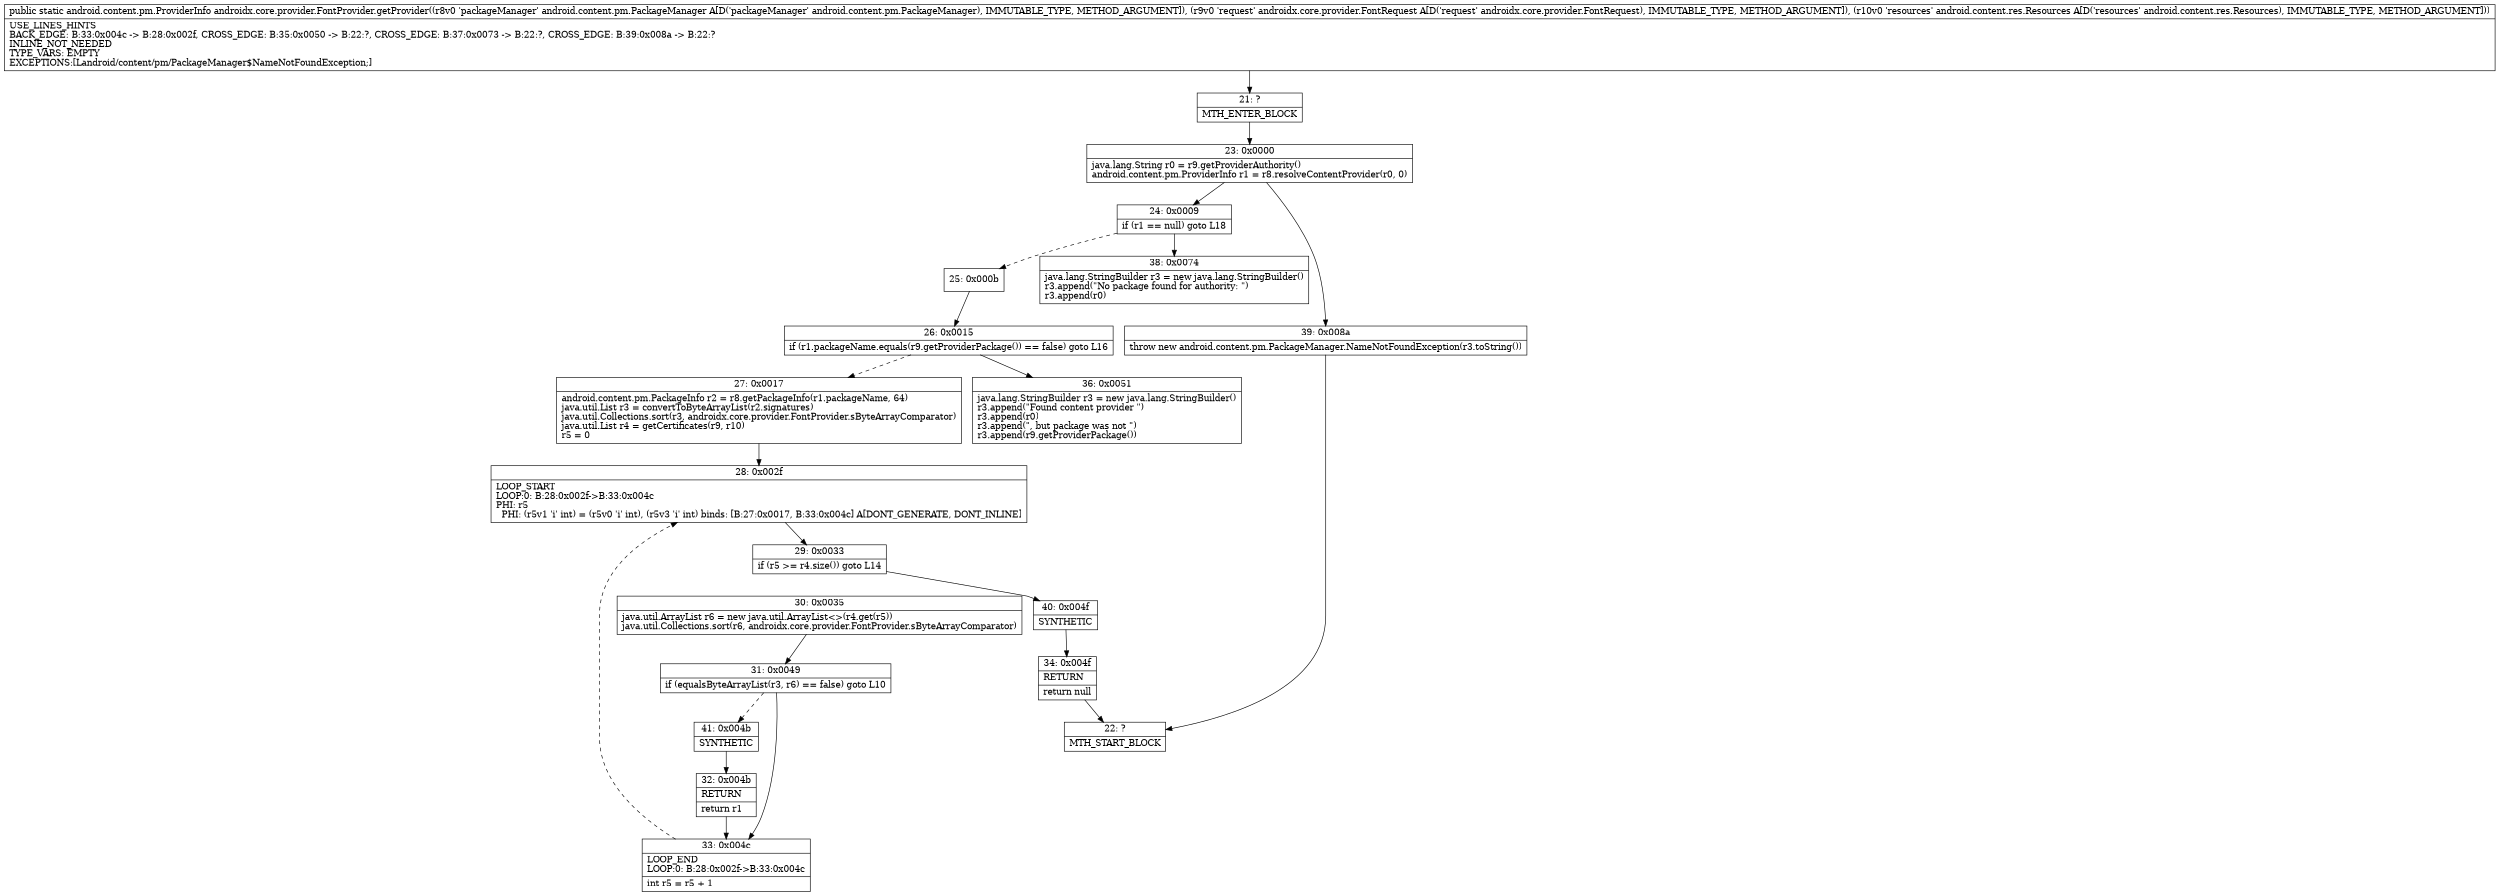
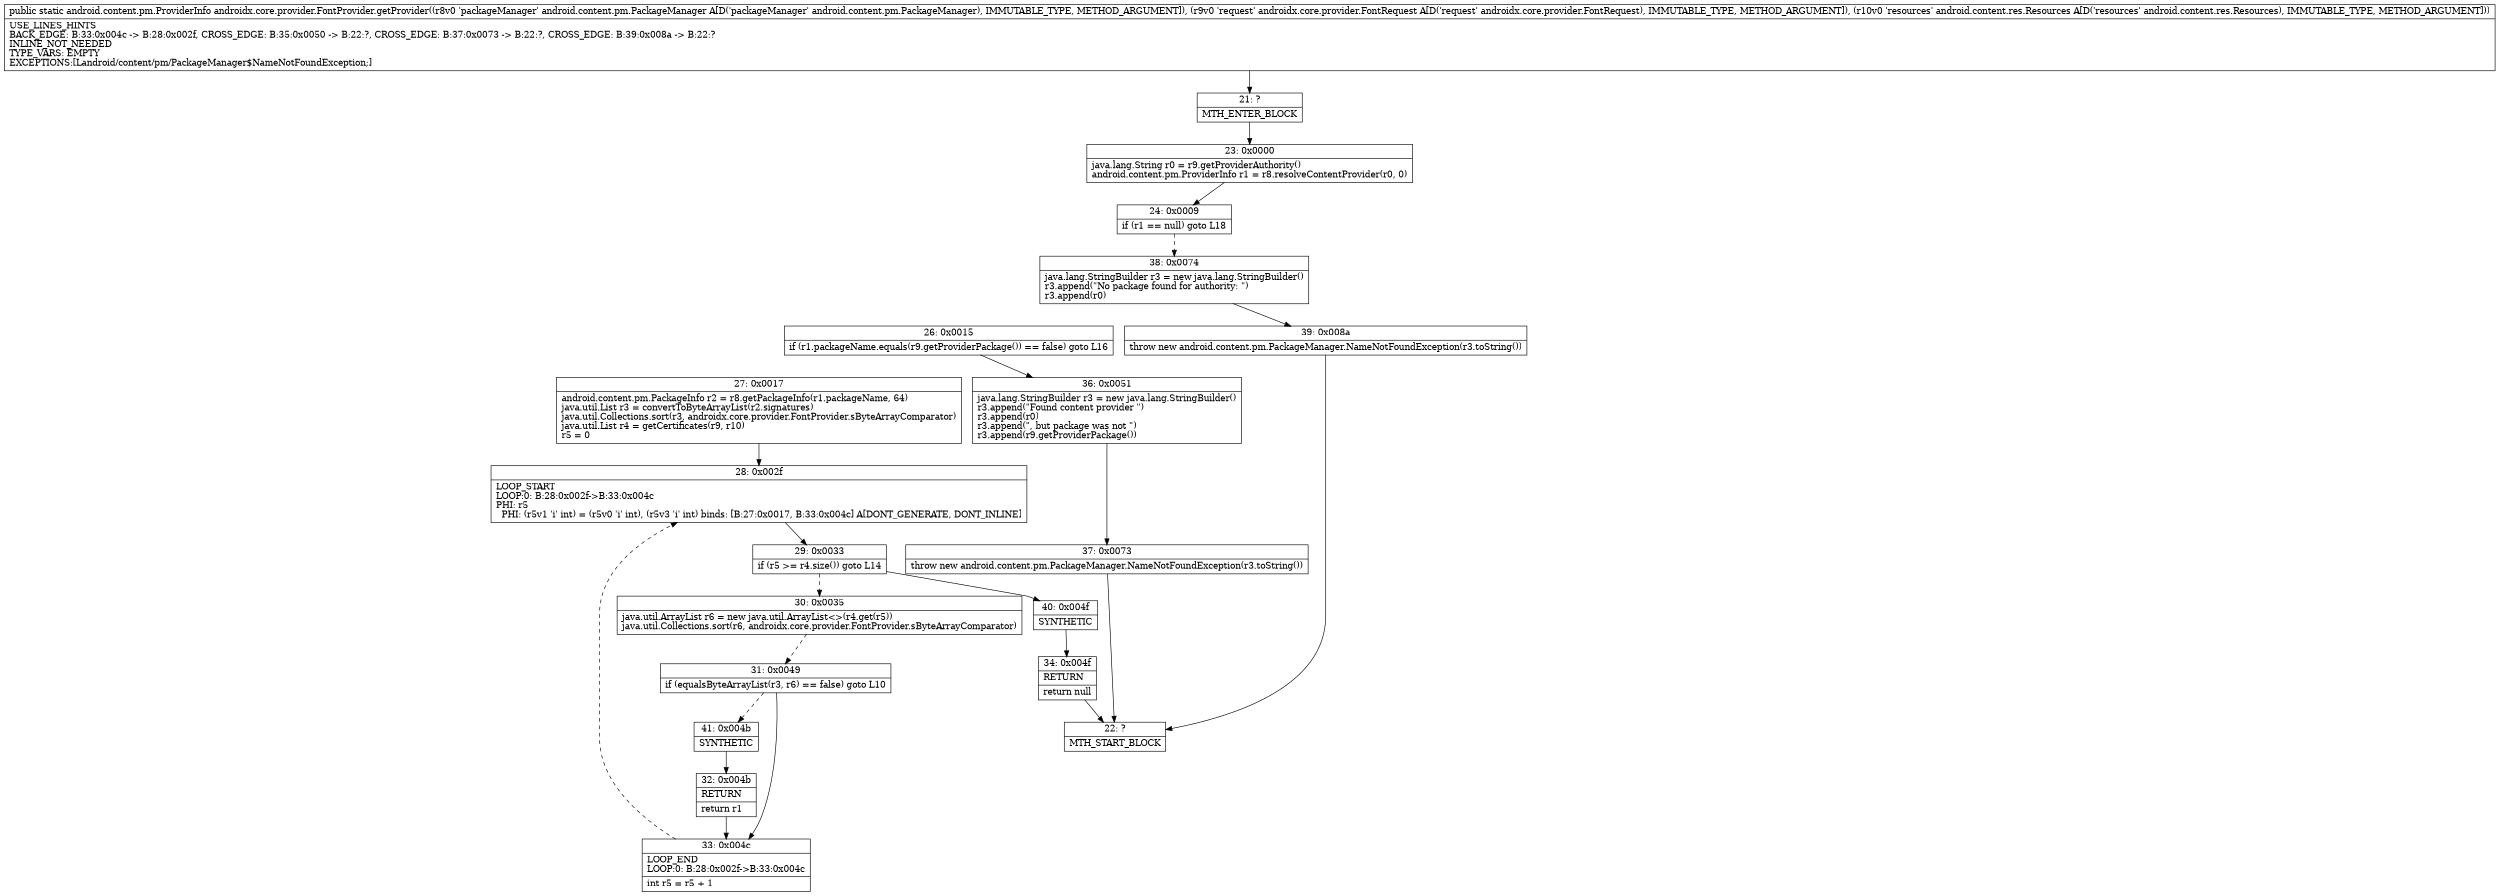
edge "24: 0x0009" -> "38: 0x0074": style solid -> dashed
edge "23: 0x0000" -> "39: 0x008a": now "38: 0x0074" -> "39: 0x008a"
node "25: 0x000b": removed
edge "26: 0x0015" -> "27: 0x0017": removed
node "37: 0x0073": added
edge "29: 0x0033" -> "30: 0x0035": added
edge "30: 0x0035" -> "31: 0x0049": style solid -> dashed
